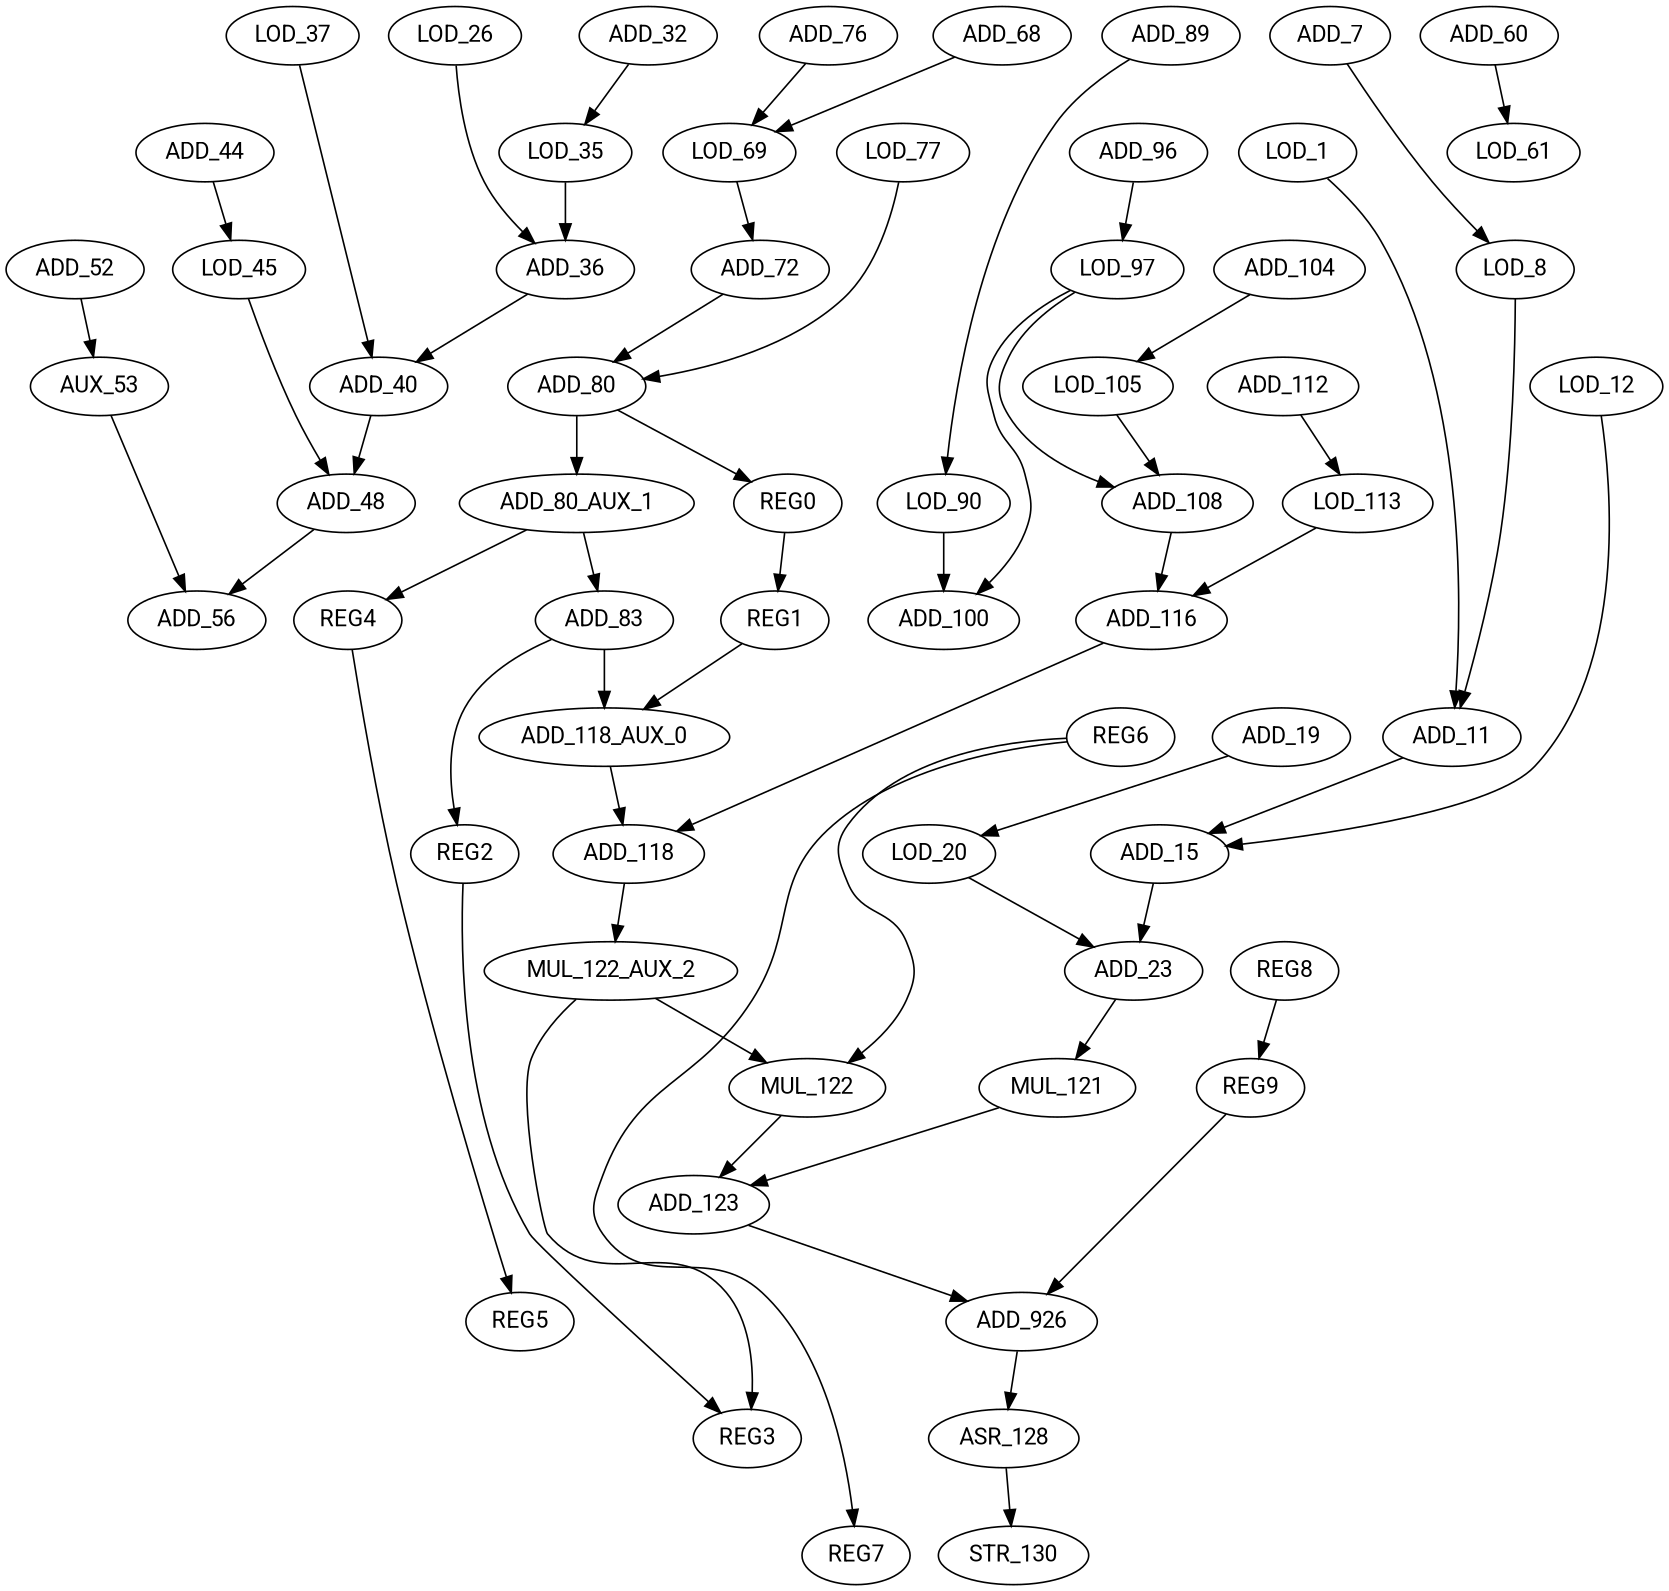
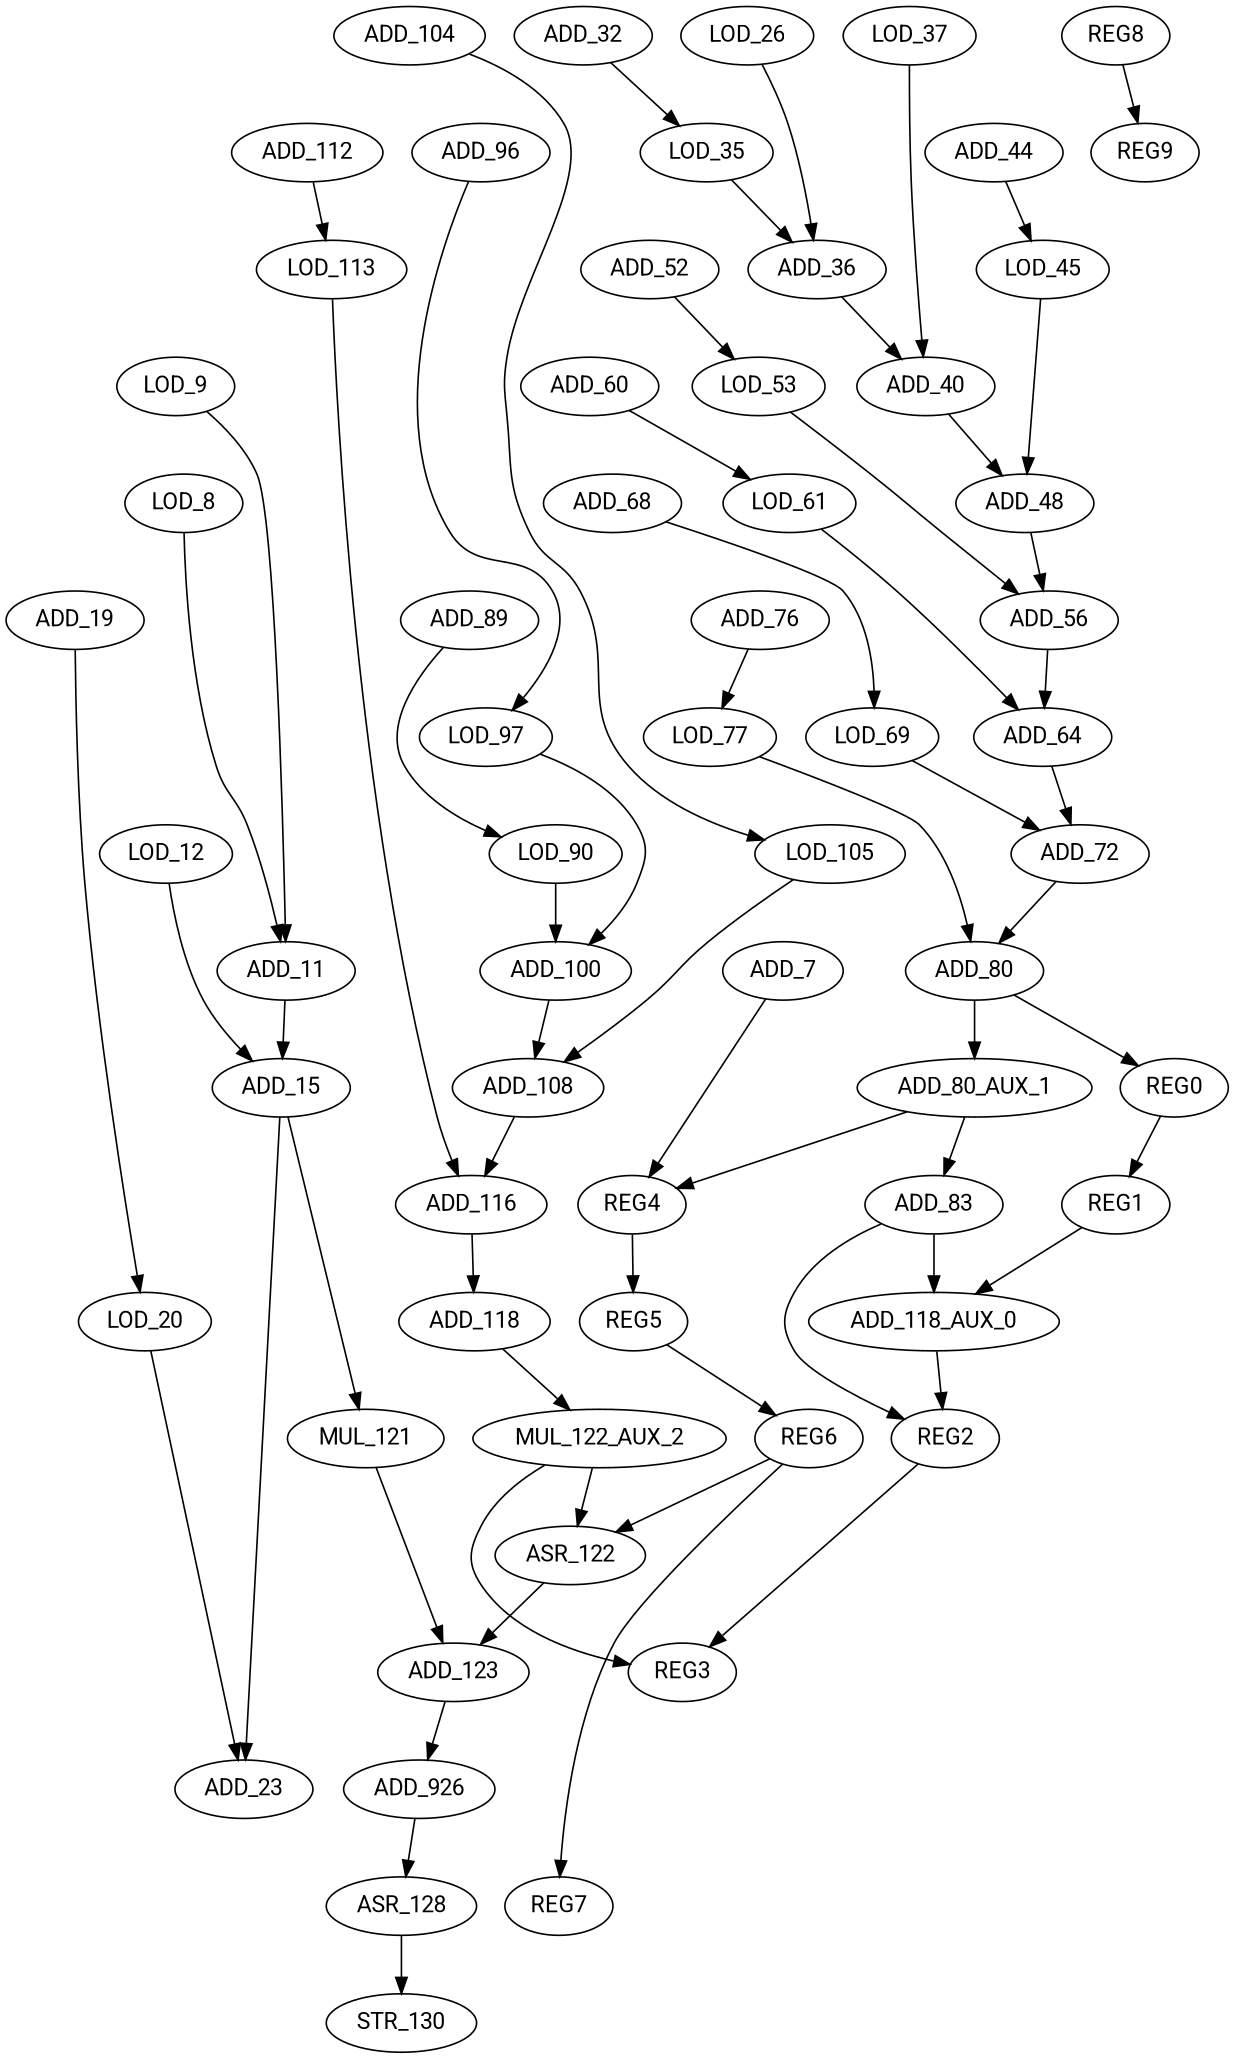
edge "ADD_76" -> "LOD_69": now "ADD_76" -> "LOD_77"
edge "ADD_7" -> "LOD_8": now "ADD_7" -> "REG4"
node "LOD_1": label "LOD_1" -> "LOD_9"
node "AUX_53": label "AUX_53" -> "LOD_53"
edge "LOD_97" -> "ADD_108": now "ADD_100" -> "ADD_108"
node "ADD_64": added
edge "ADD_118_AUX_0" -> "ADD_118": now "ADD_118_AUX_0" -> "REG2"
edge "ADD_23" -> "MUL_121": now "ADD_15" -> "MUL_121"
node "MUL_122": label "MUL_122" -> "ASR_122"
edge "REG9" -> "ADD_926": removed
edge "REG5" -> "REG6": added
